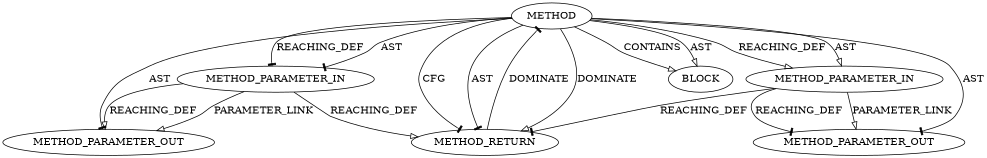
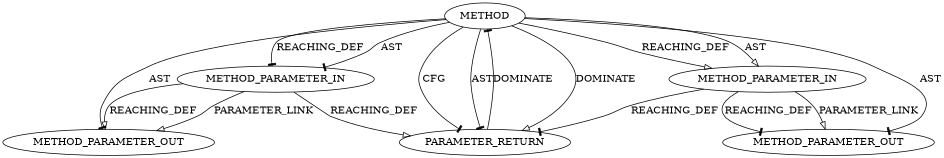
node "BLOCK": removed
node "METHOD_RETURN": label "METHOD_RETURN" -> "PARAMETER_RETURN"
